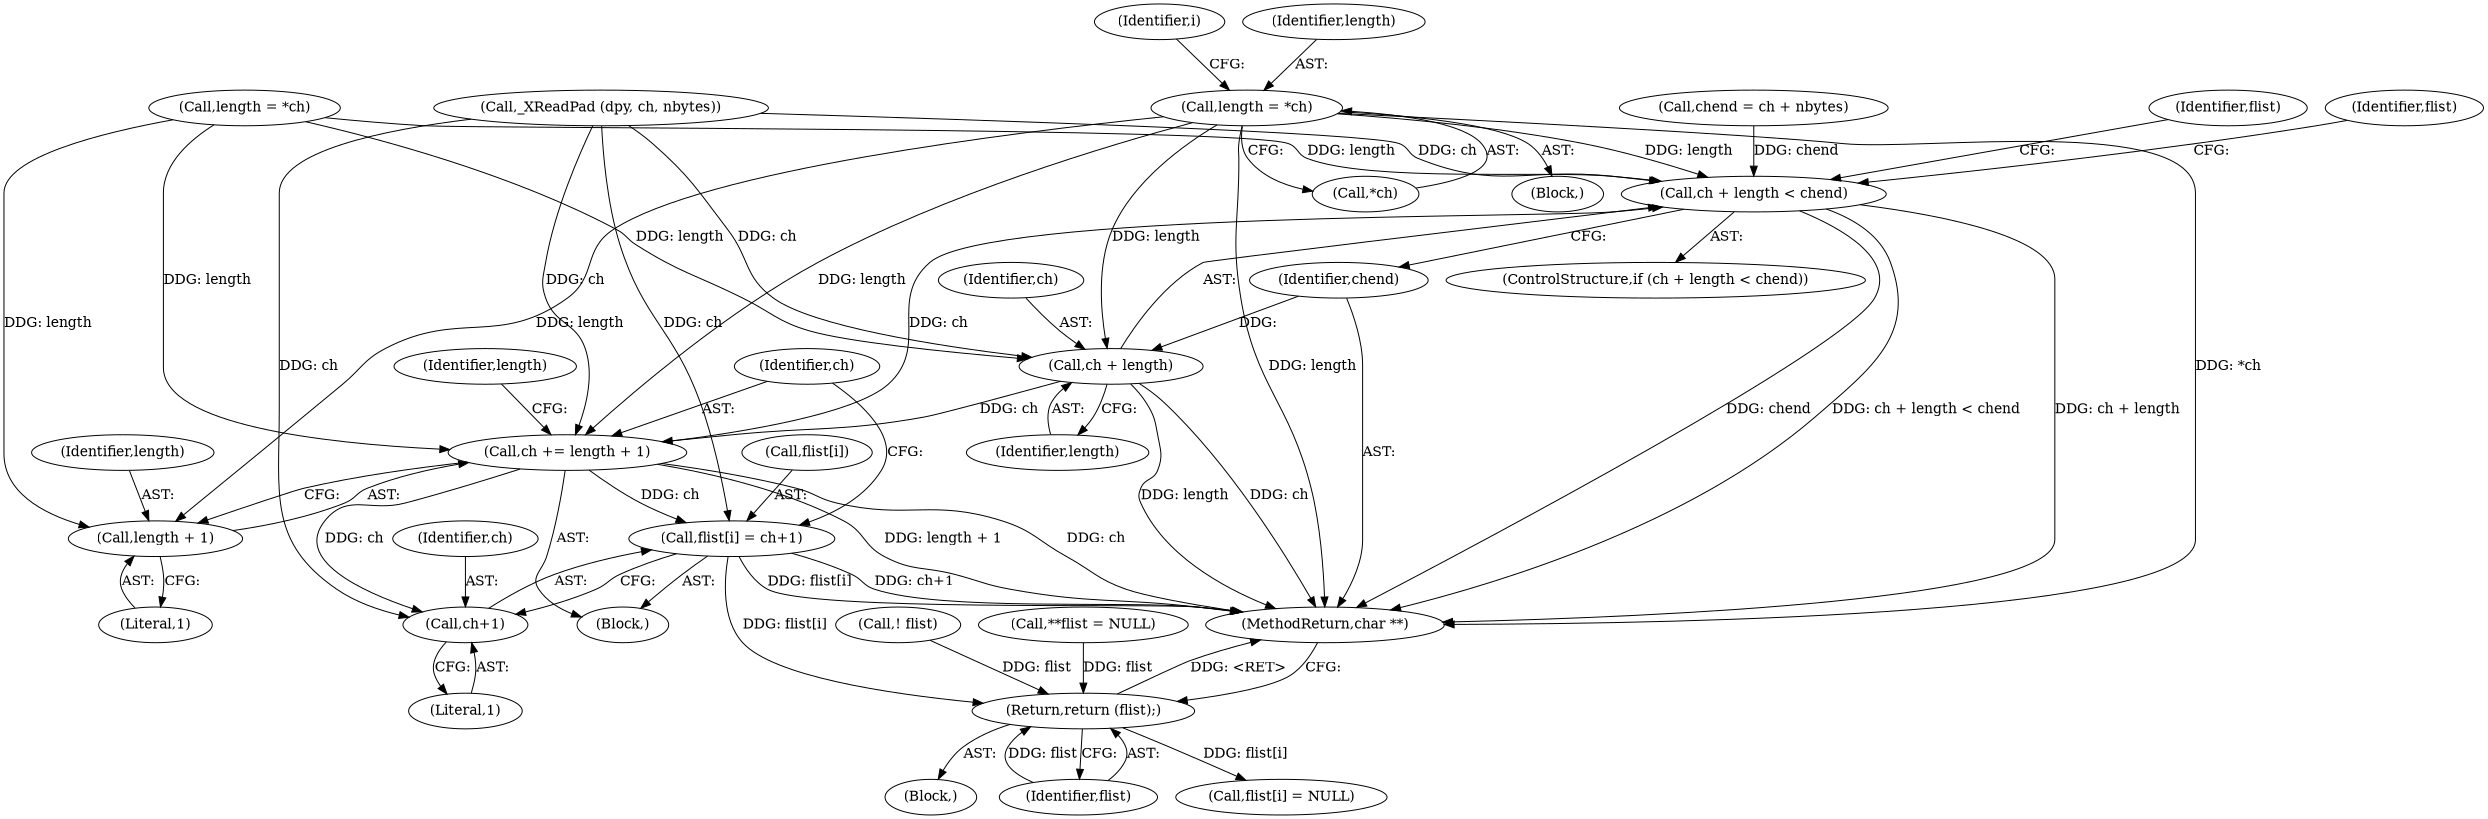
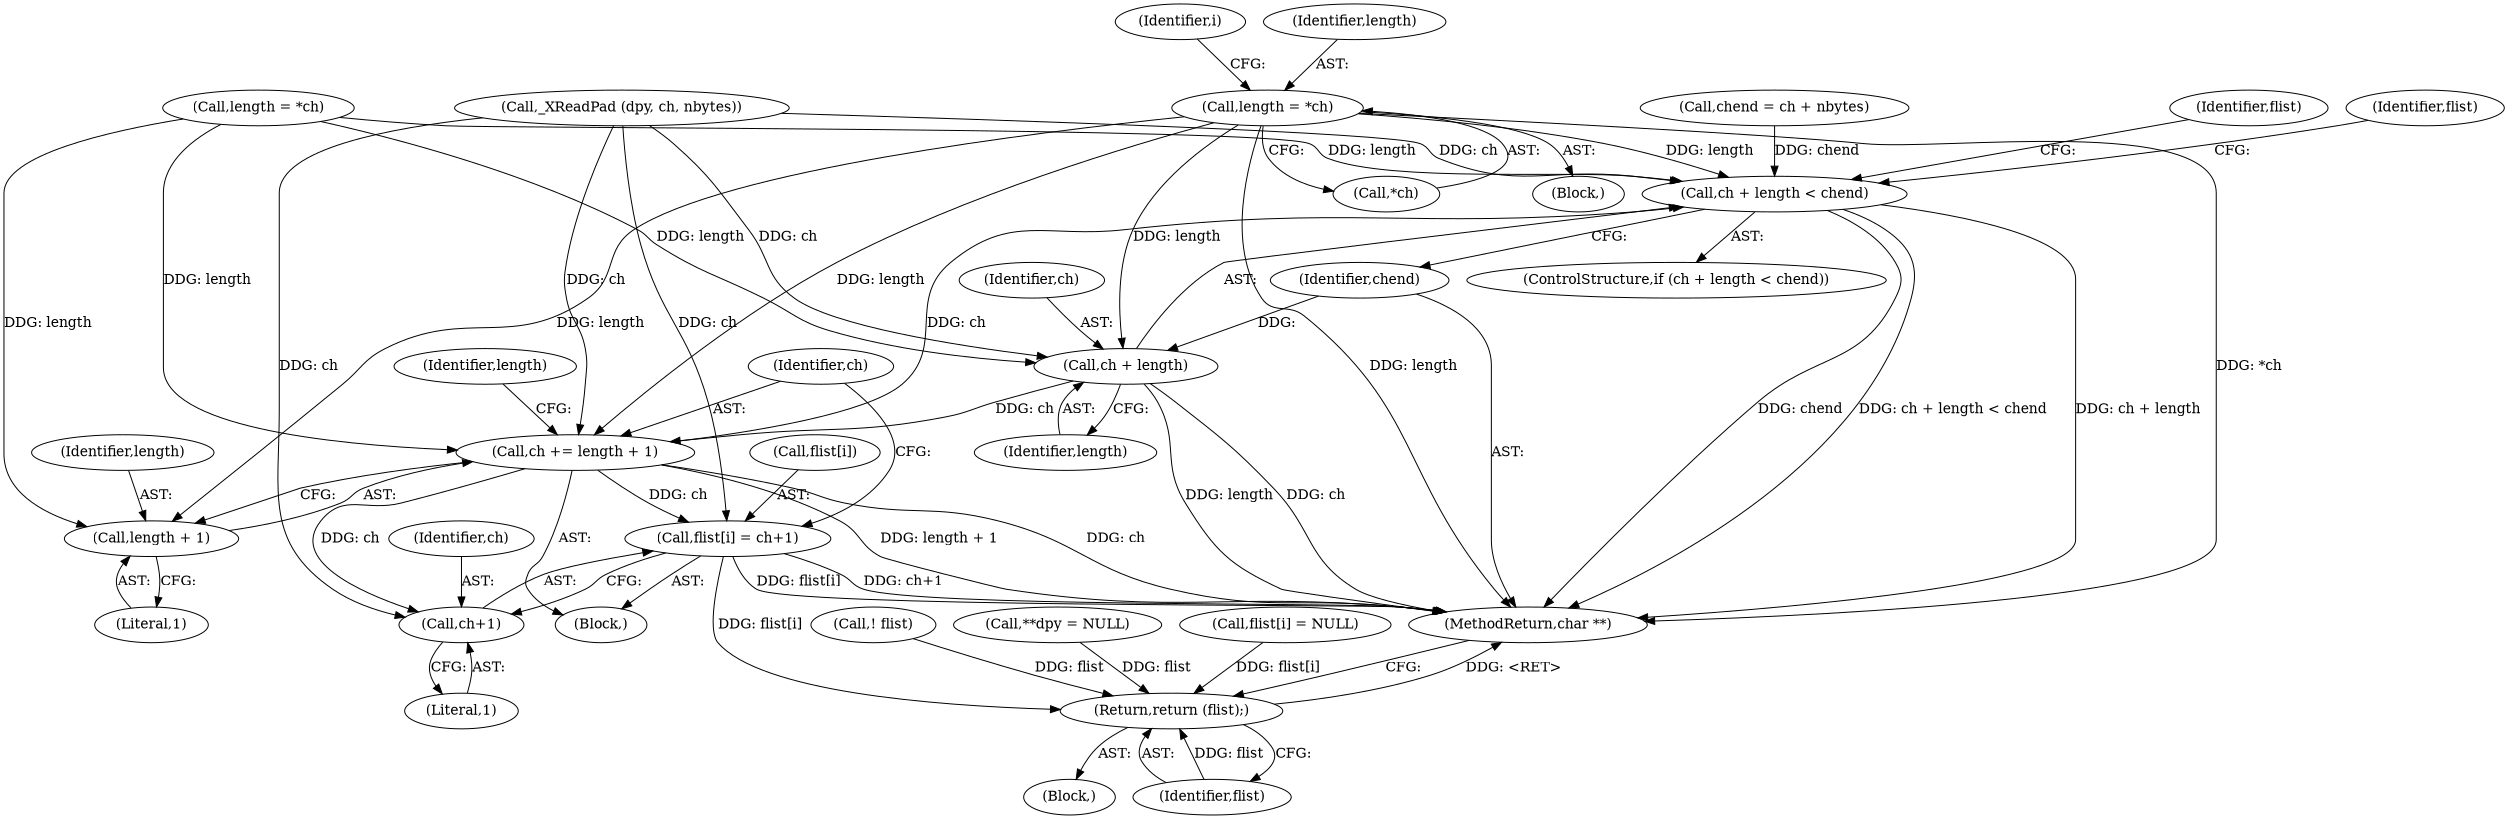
node "(Call,**flist = NULL)": label "(Call,**flist = NULL)" -> "(Call,**dpy = NULL)"
edge "(Return,return (flist);)" -> "(Call,flist[i] = NULL)": reversed
